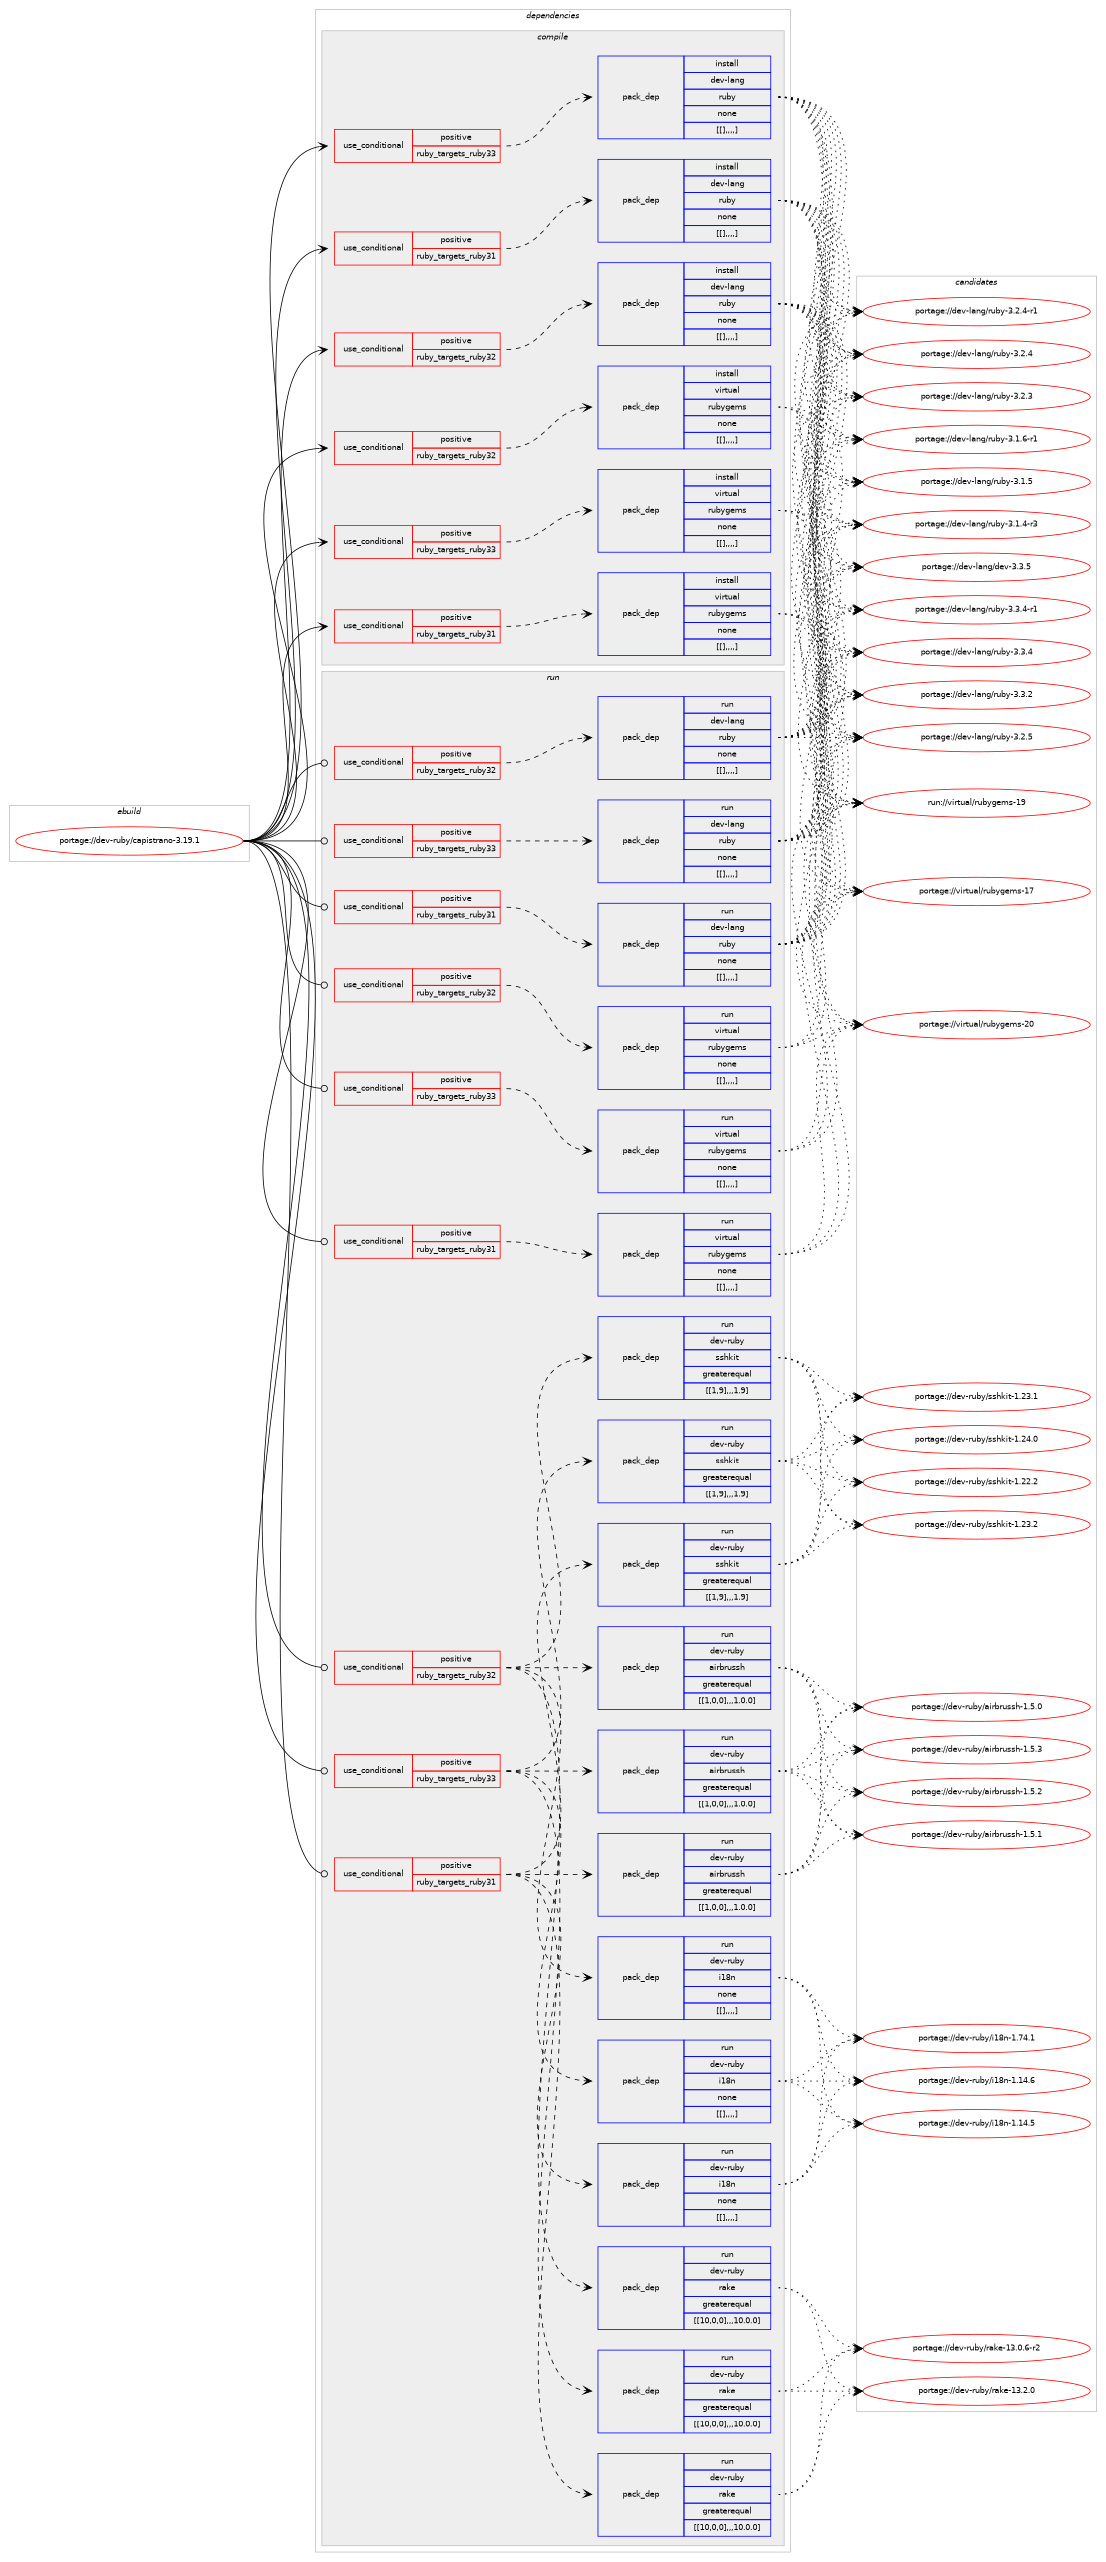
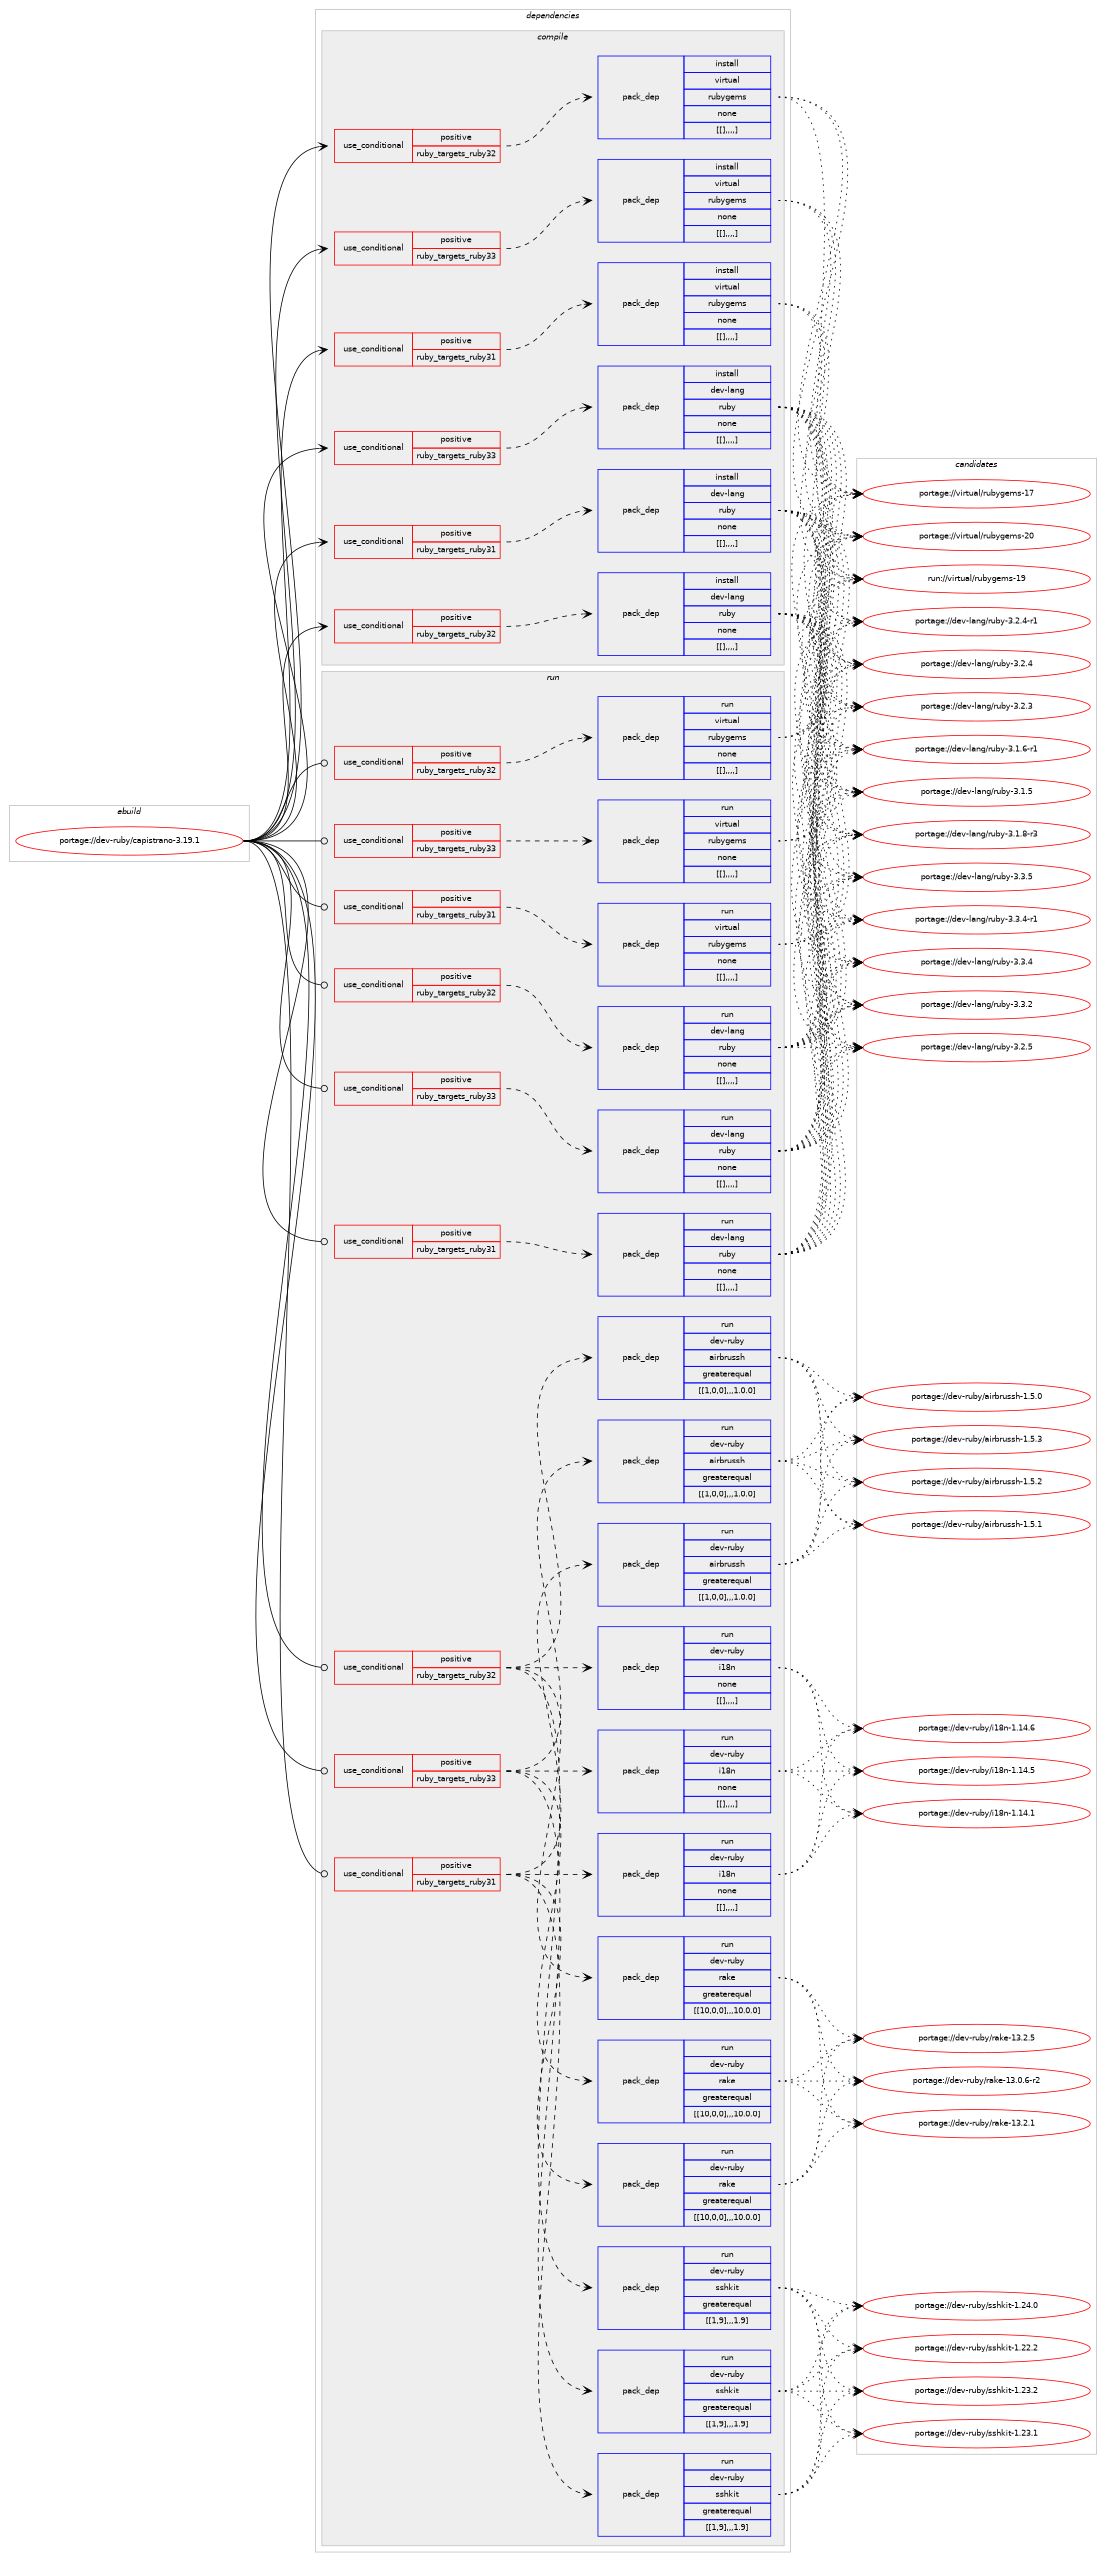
node "portage://dev-lang/ruby-3.1.4-r3": label "portage://dev-lang/ruby-3.1.4-r3" -> "portage://dev-lang/ruby-3.1.8-r3"
node "portage://dev-lang/dev-3.3.5": label "portage://dev-lang/dev-3.3.5" -> "portage://dev-lang/ruby-3.3.5"
node "portage://dev-ruby/i18n-1.74.1": label "portage://dev-ruby/i18n-1.74.1" -> "portage://dev-ruby/i18n-1.14.1"
node "portage://dev-ruby/rake-13.2.1": added
node "portage://dev-ruby/rake-13.2.0": label "portage://dev-ruby/rake-13.2.0" -> "portage://dev-ruby/rake-13.2.5"
